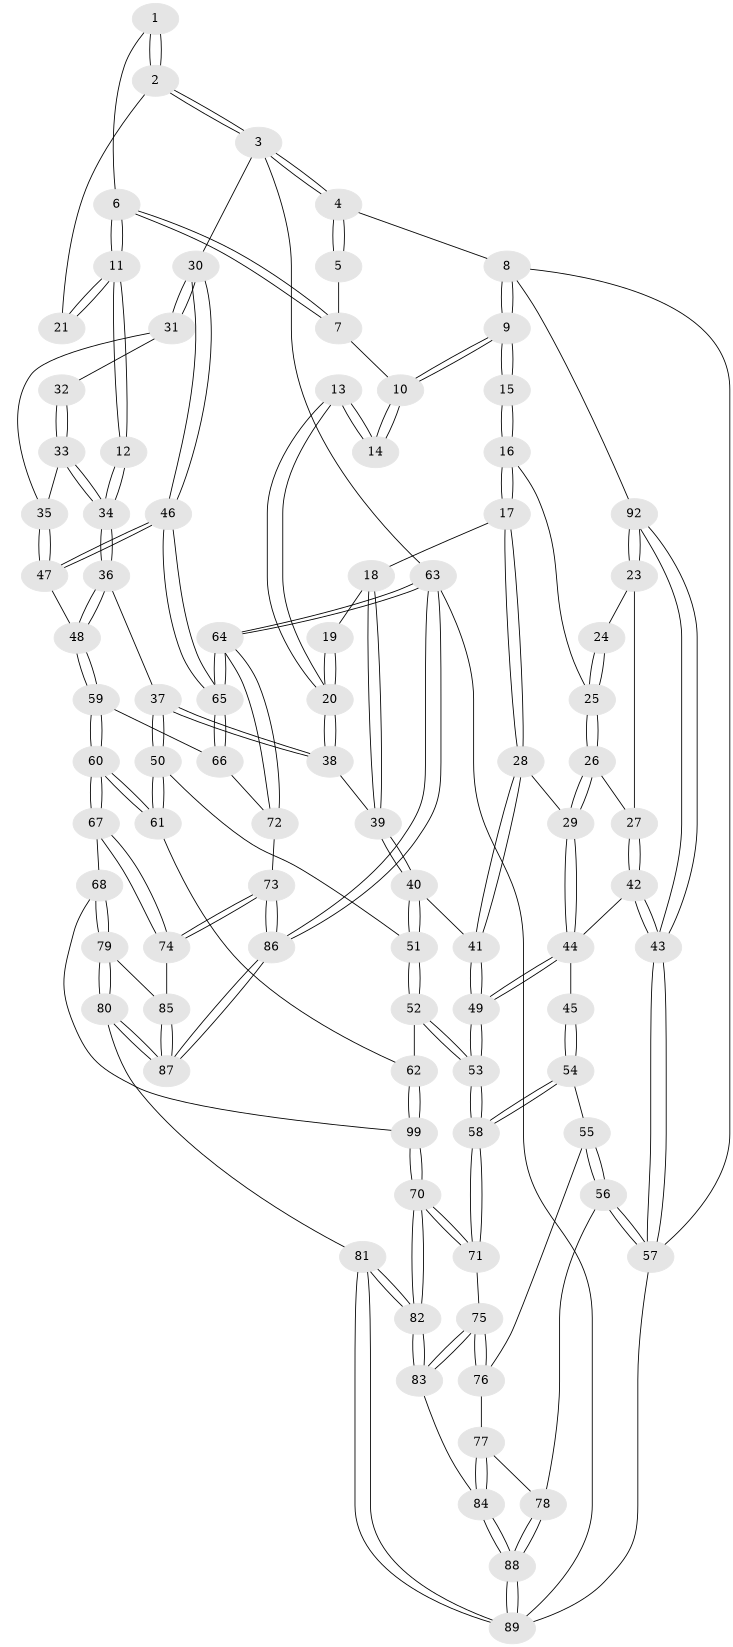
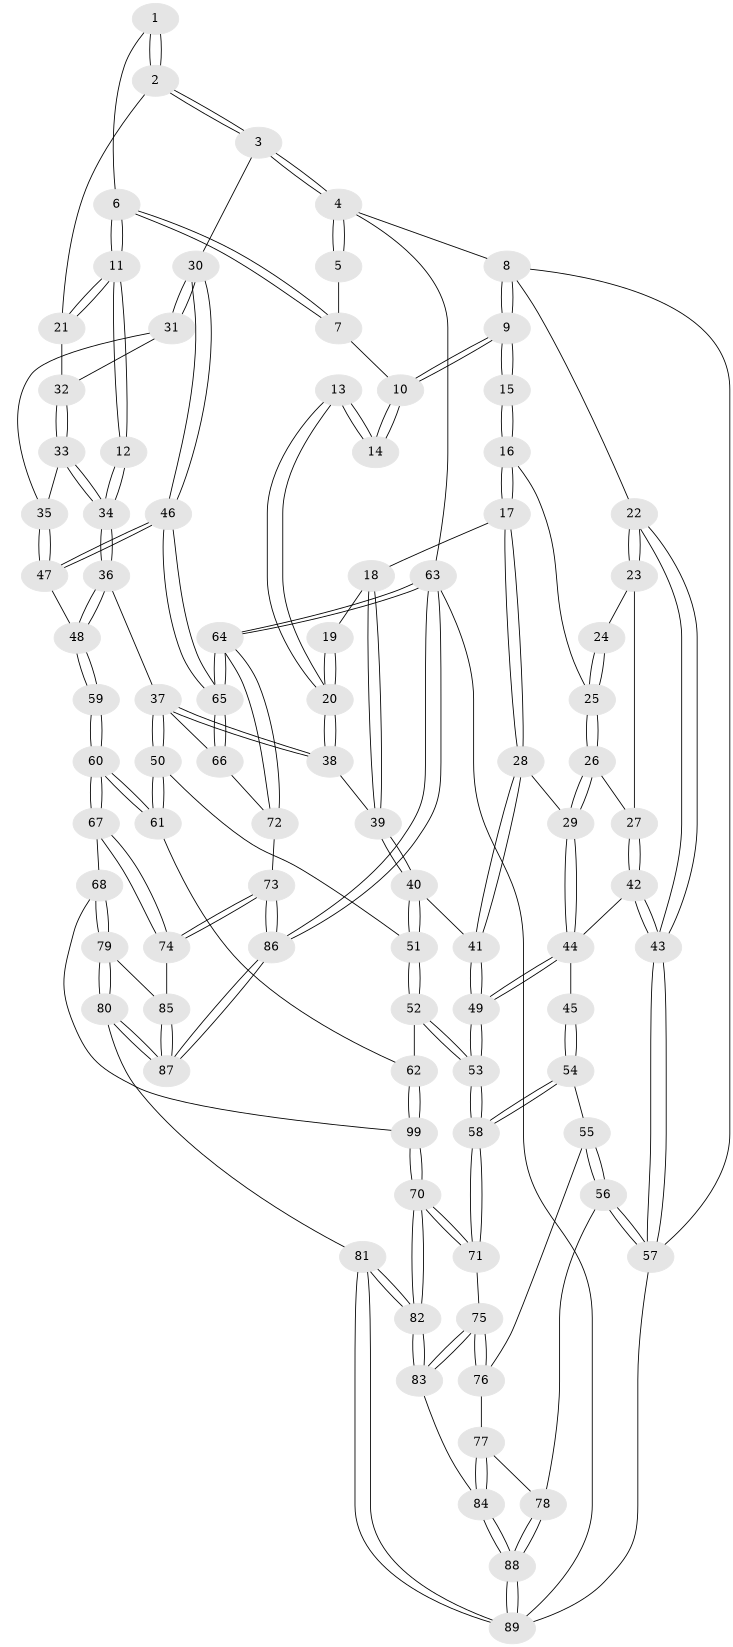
edge "21" -- "32": added
edge "3" -- "63": now "4" -- "63"
node "92": label "92" -> "22"
edge "59" -- "66": now "37" -- "66"
